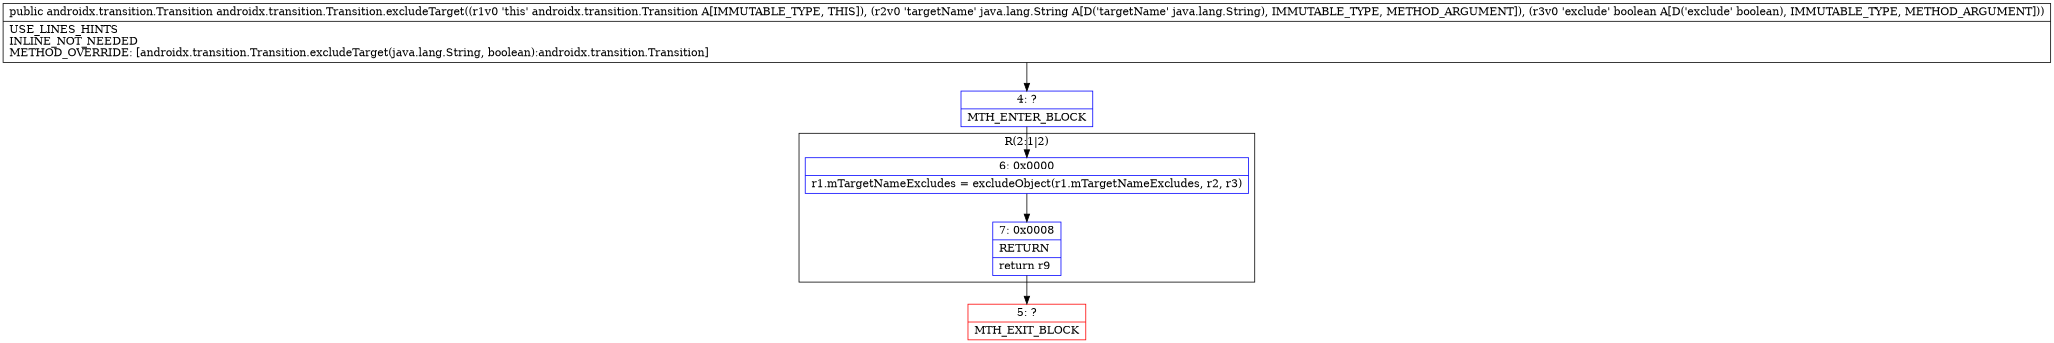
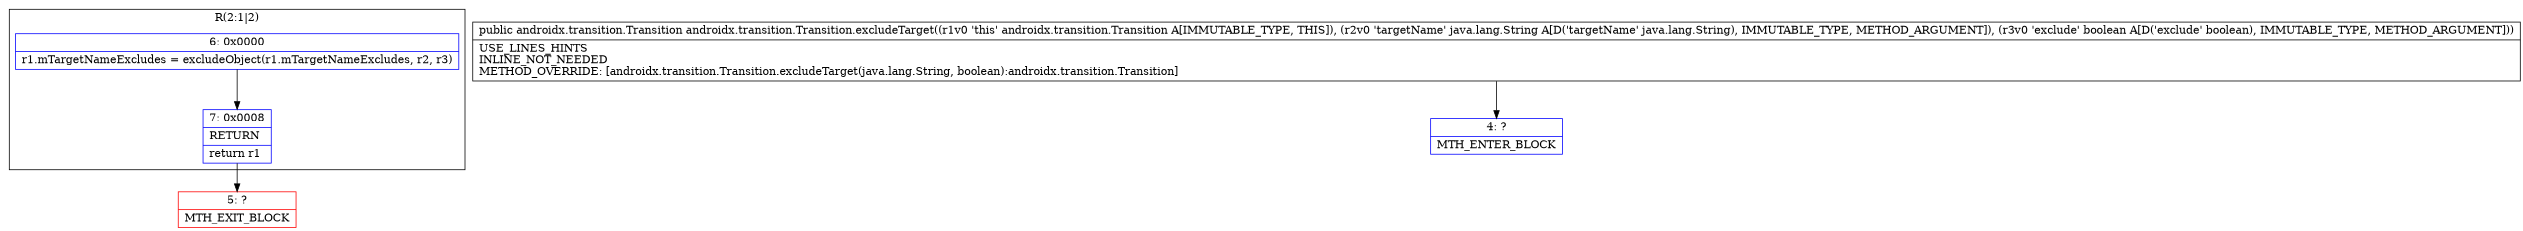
edge "4: ?" -> "6: 0x0000": removed
node "7: 0x0008": text "return r9" -> "return r1"
